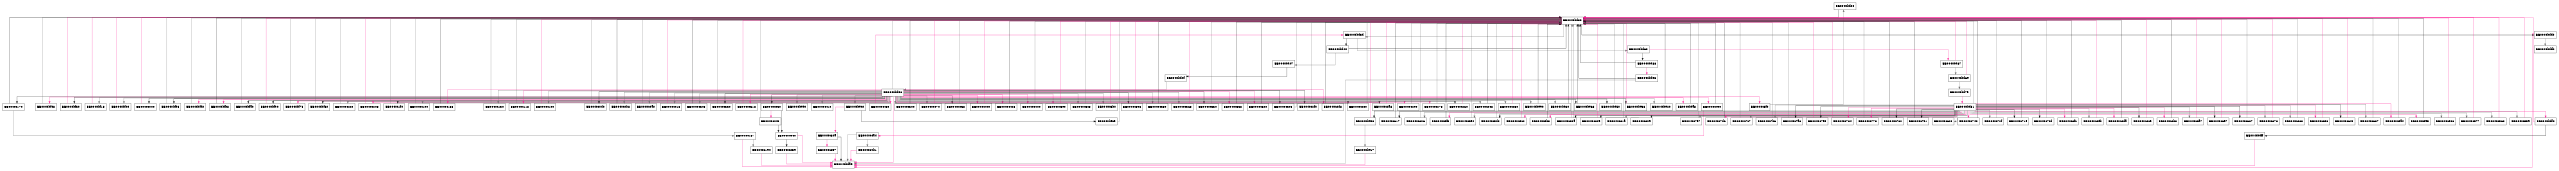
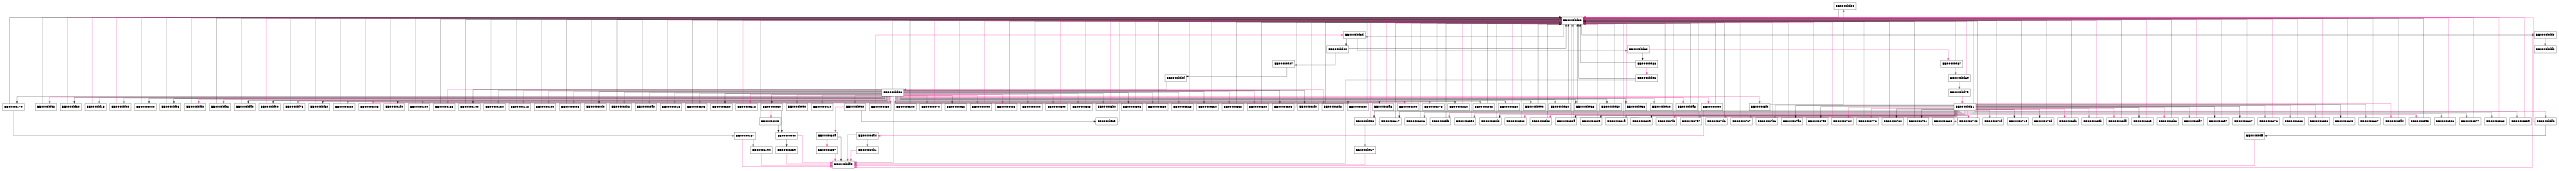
node "BB0040c140": added
node "BB0040c0e8": added
node "BB0040c7f8": added
